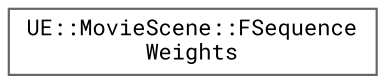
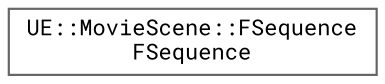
node "UE::MovieScene::FSequence Weights": label "UE::MovieScene::FSequence Weights" -> "UE::MovieScene::FSequence FSequence"
